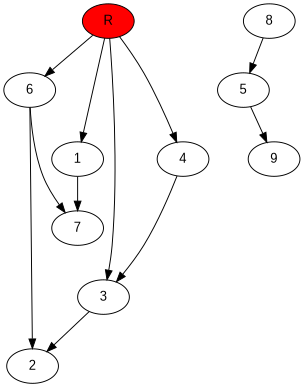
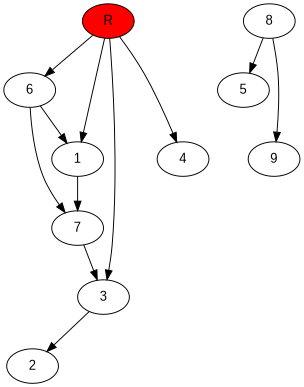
edge "5" -> "9": now "8" -> "9"
edge "6" -> "2": now "6" -> "1"
edge "4" -> "3": now "7" -> "3"
